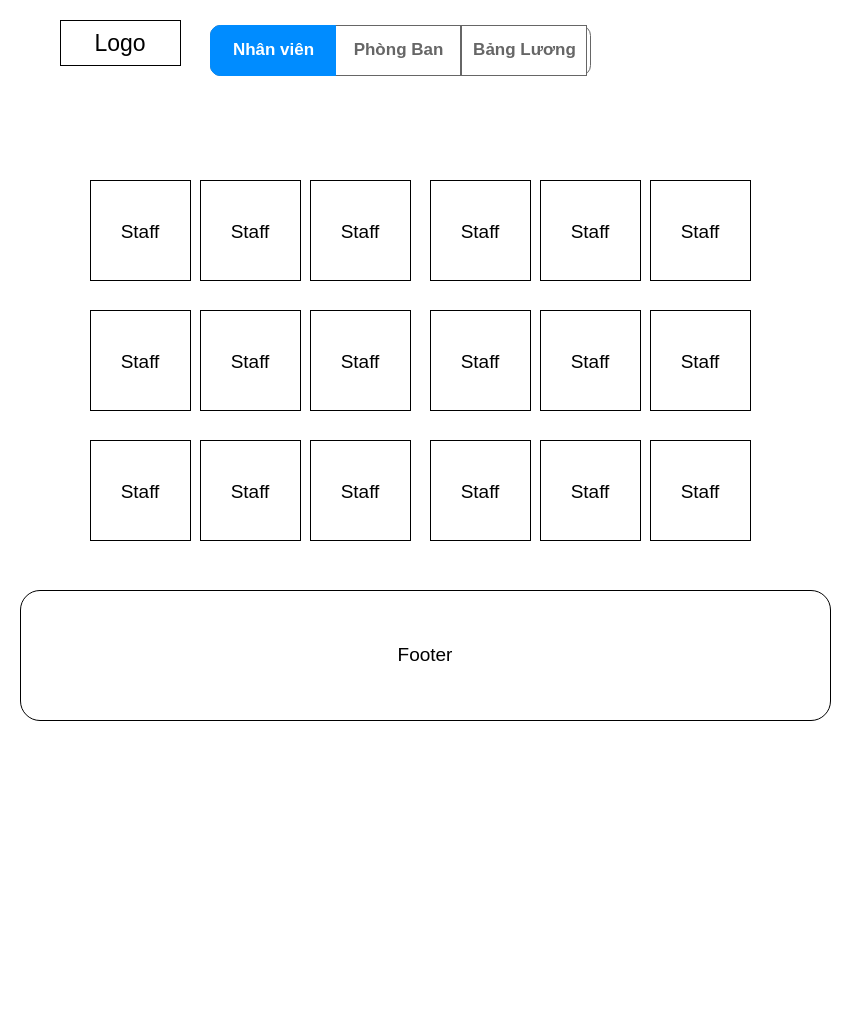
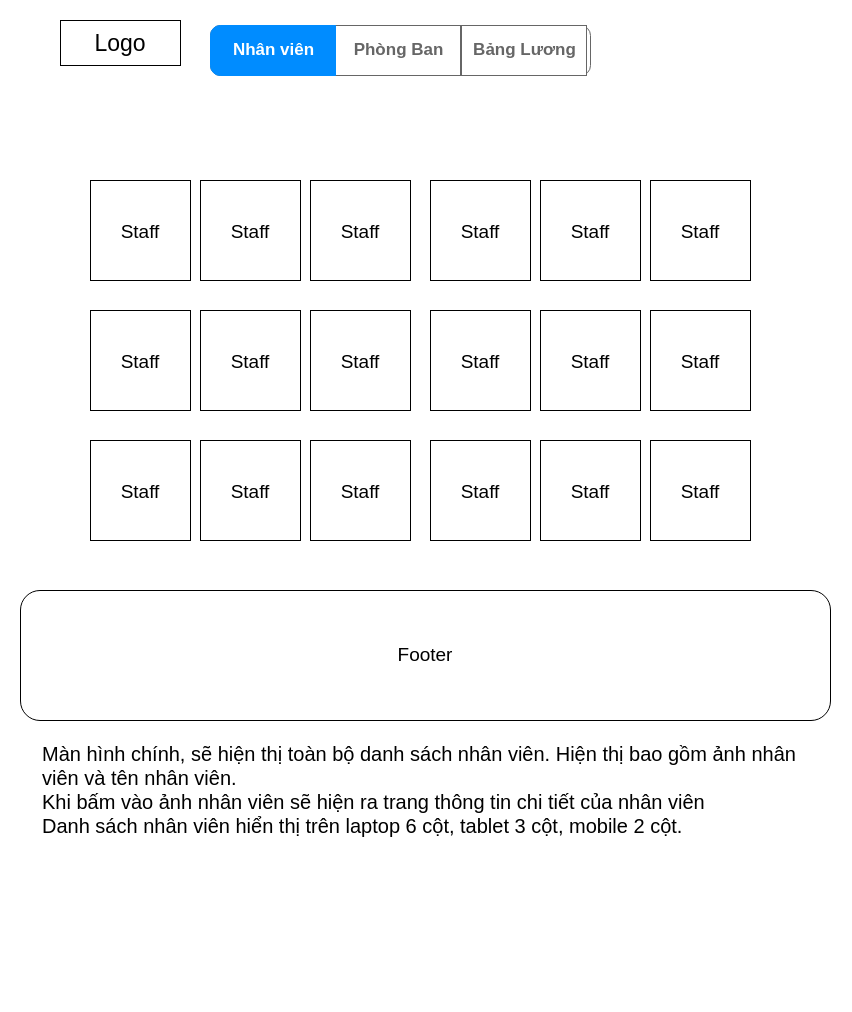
node "Màn hình chính, sẽ hiện thị toàn bộ danh sách nhân viên. Hiện thị bao gồm ảnh nhân viên và tên nhân viên. Khi bấm vào ảnh nhân viên sẽ hiện ra trang thông tin chi tiết của nhân viên Danh sách nhân viên hiển thị trên laptop 6 cột, tablet 3 cột, mobile 2 cột.": added
